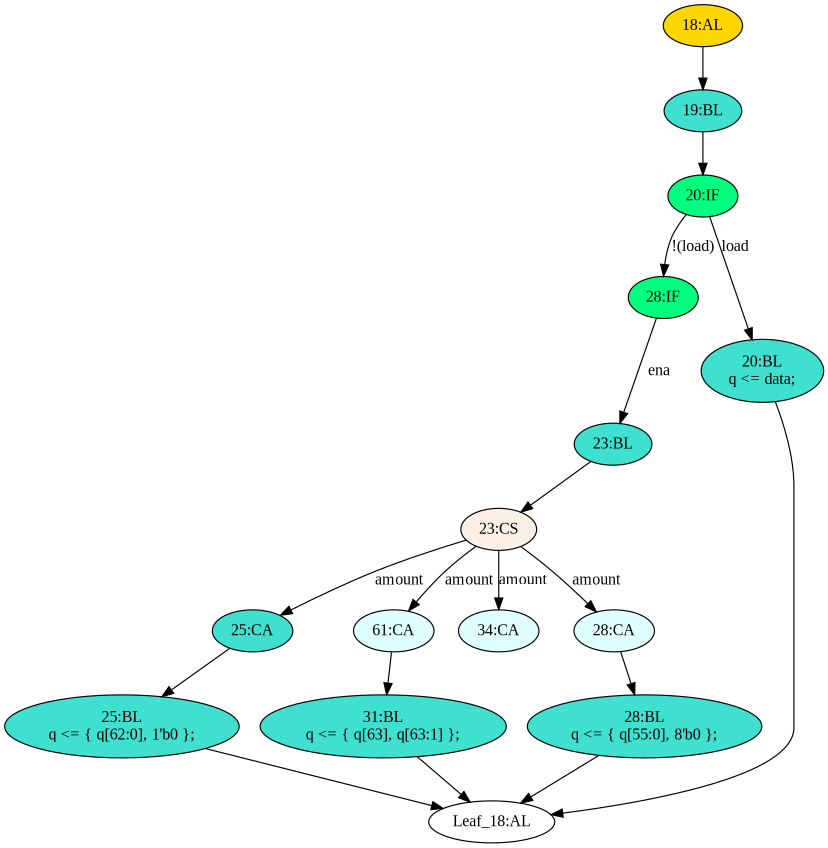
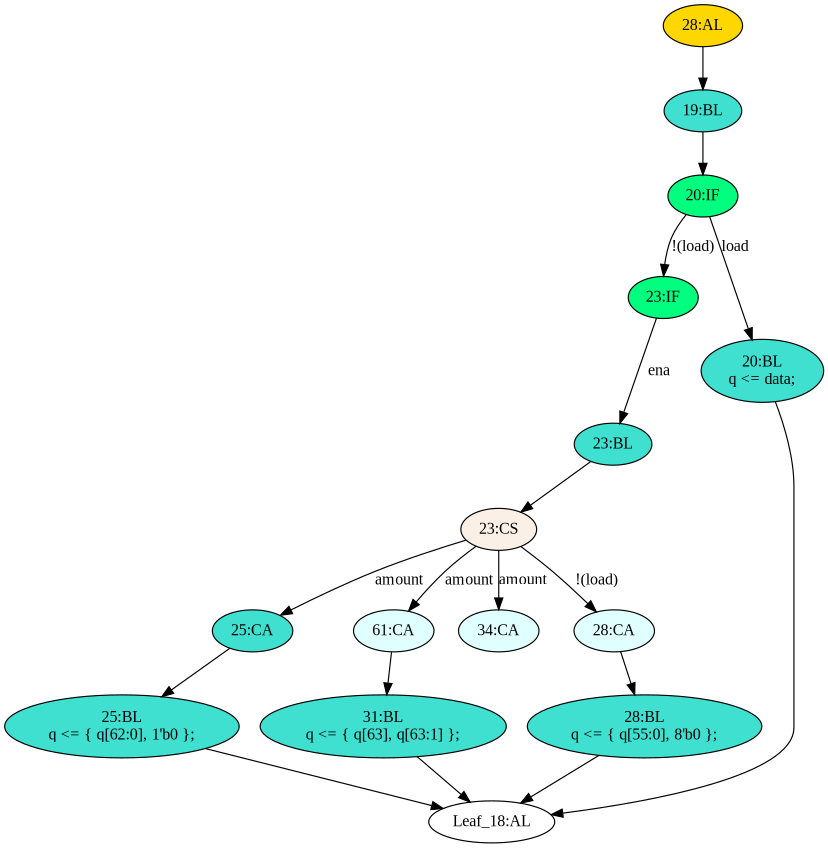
node "18:AL": label "18:AL" -> "28:AL"
node "28:IF": label "28:IF" -> "23:IF"
edge "23:CS" -> "28:CA": label "amount" -> "!(load)"
